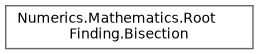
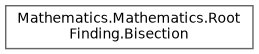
node "Numerics.Mathematics.Root Finding.Bisection": label "Numerics.Mathematics.Root Finding.Bisection" -> "Mathematics.Mathematics.Root Finding.Bisection"
